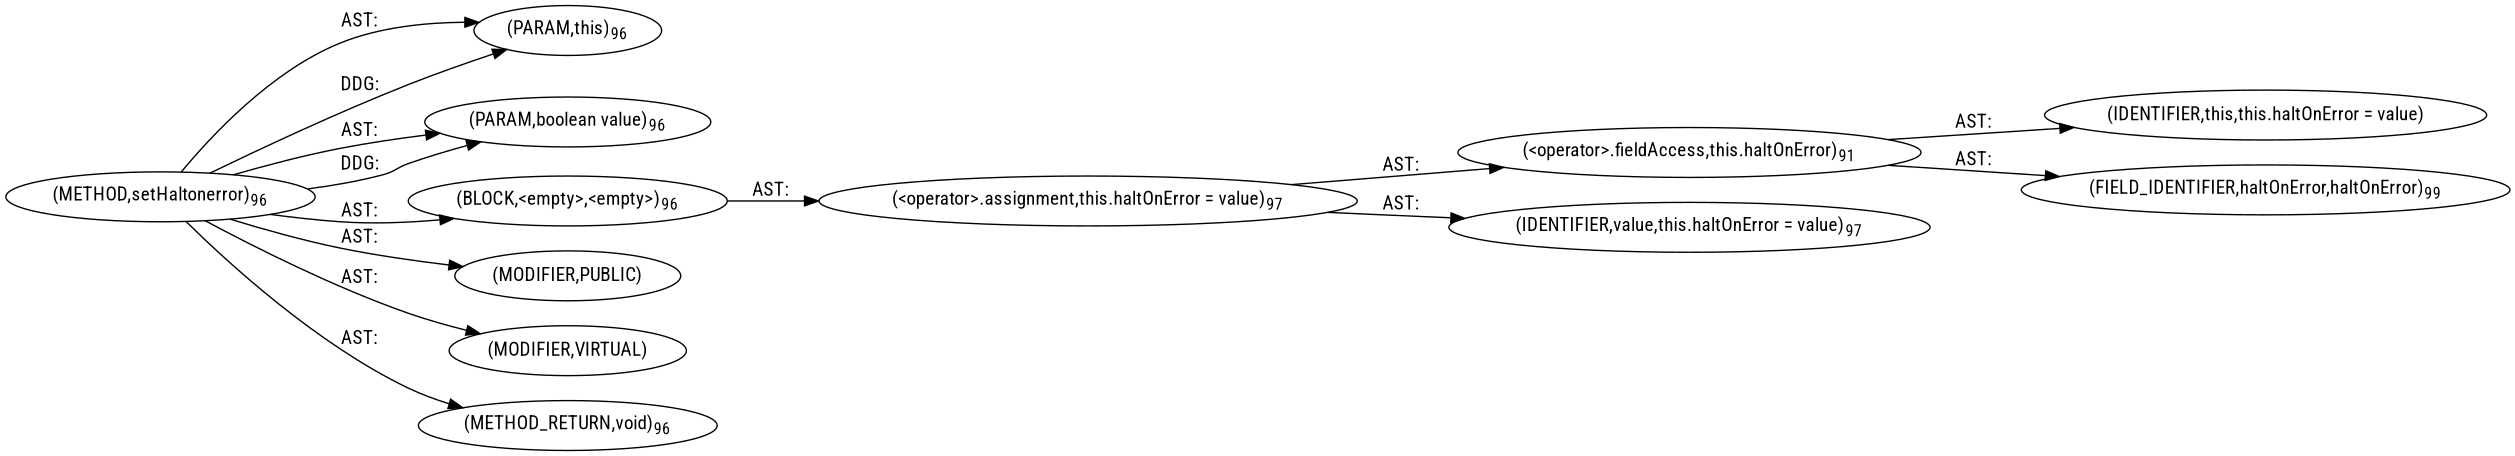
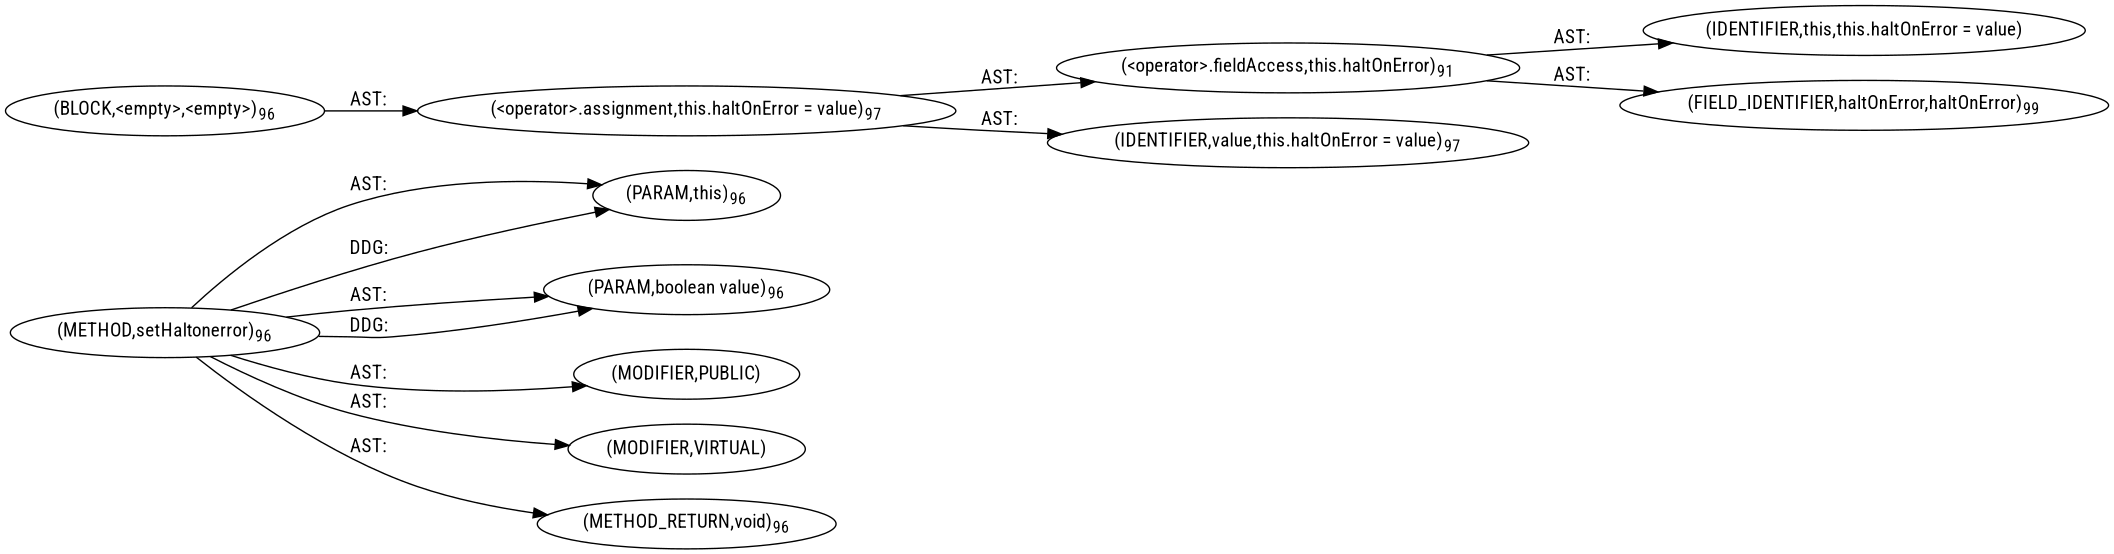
edge "(METHOD,setHaltonerror)" -> "(BLOCK,<empty>,<empty>)": removed, label "AST:"
